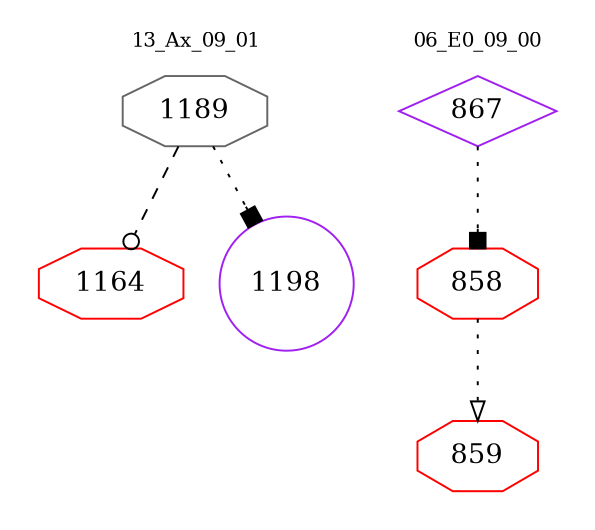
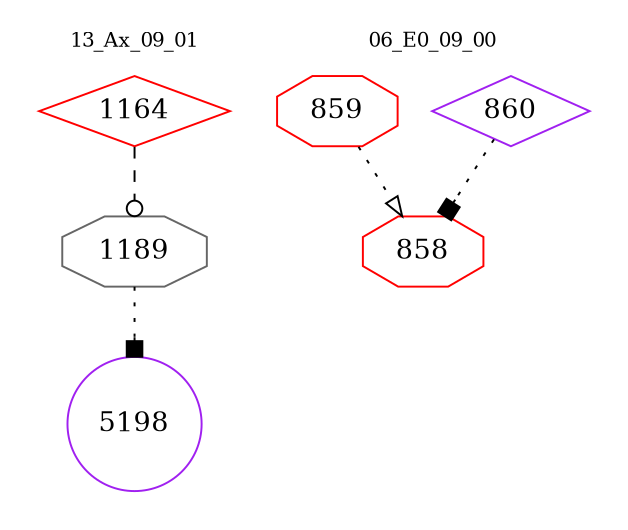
node "867": label "867" -> "860"
edge "1189" -> "1164": reversed
node "1164": shape octagon -> diamond
node "1198": label "1198" -> "5198"
edge "858" -> "859": reversed
